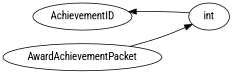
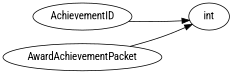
edge "int" -> "AchievementID": reversed
